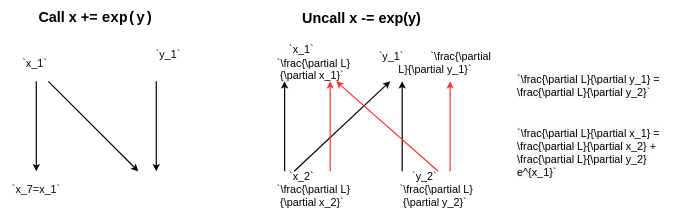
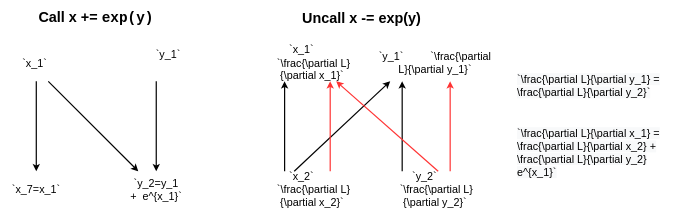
node "`y_2=y_1 + e^{x_1}`": added
